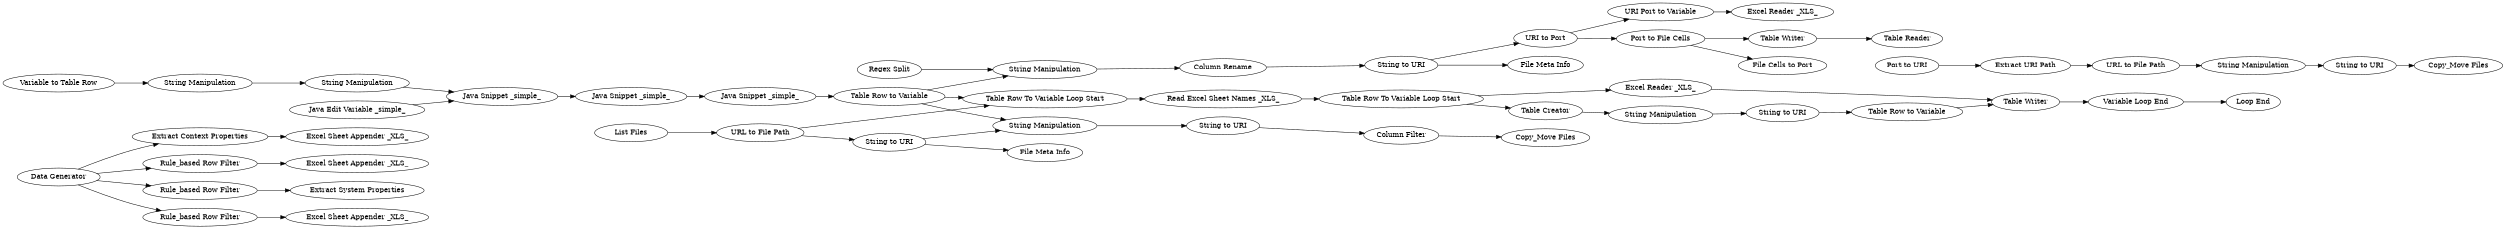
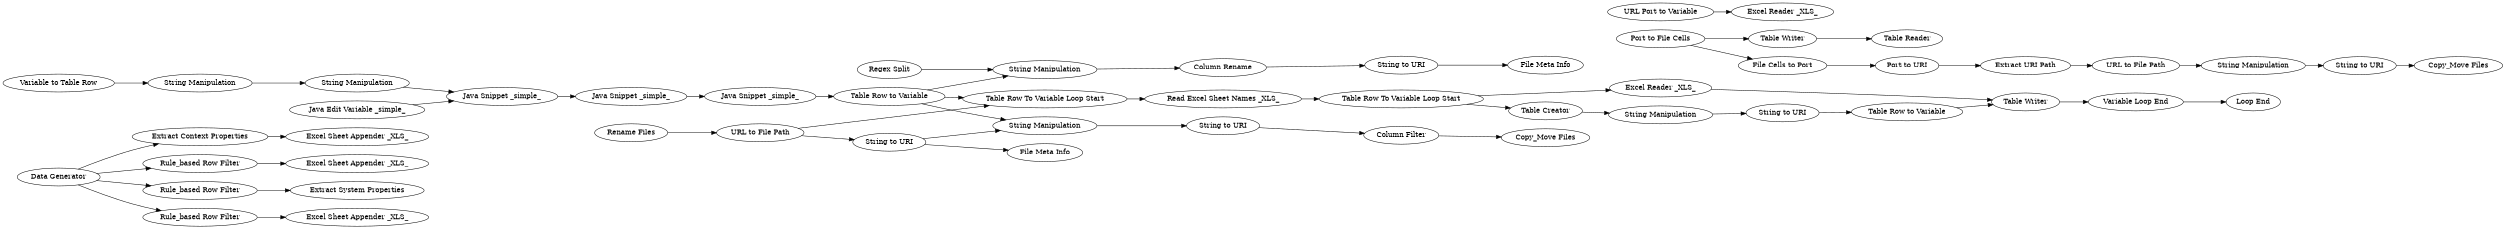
node "URI Port to Variable": label "URI Port to Variable" -> "URL Port to Variable"
node "URI to Port": removed
edge "File Cells to Port" -> "Port to URI": added
node "List Files": label "List Files" -> "Rename Files"
